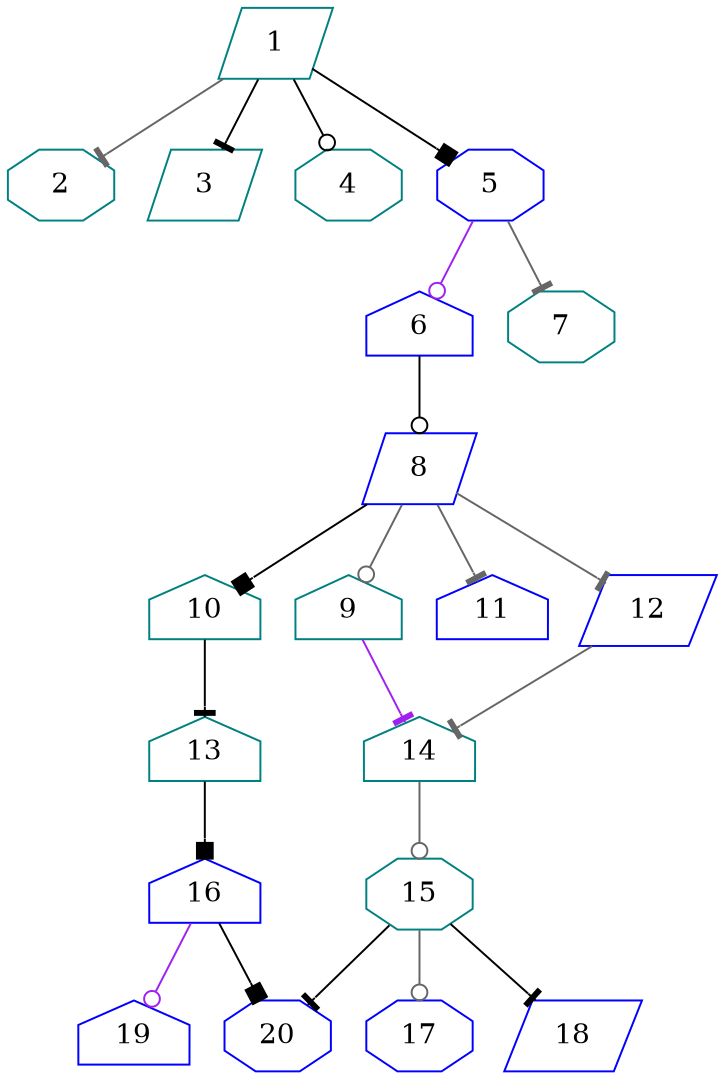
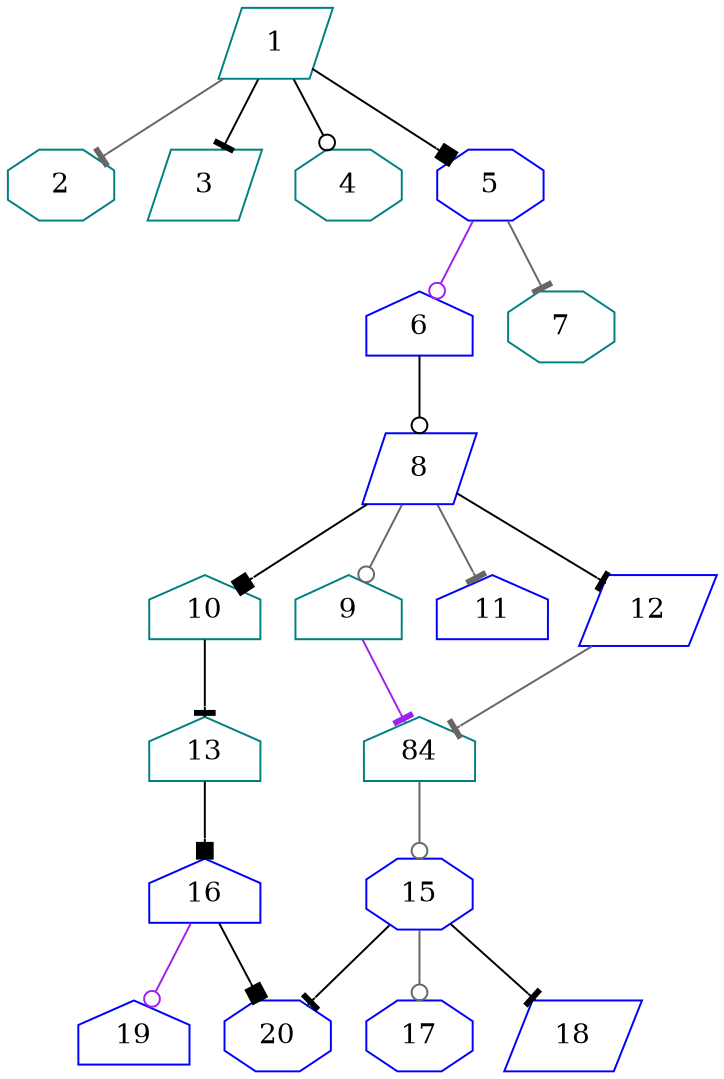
edge "8" -> "12": color gray40 -> black
node "14": label "14" -> "84"
node "15": color teal -> blue
